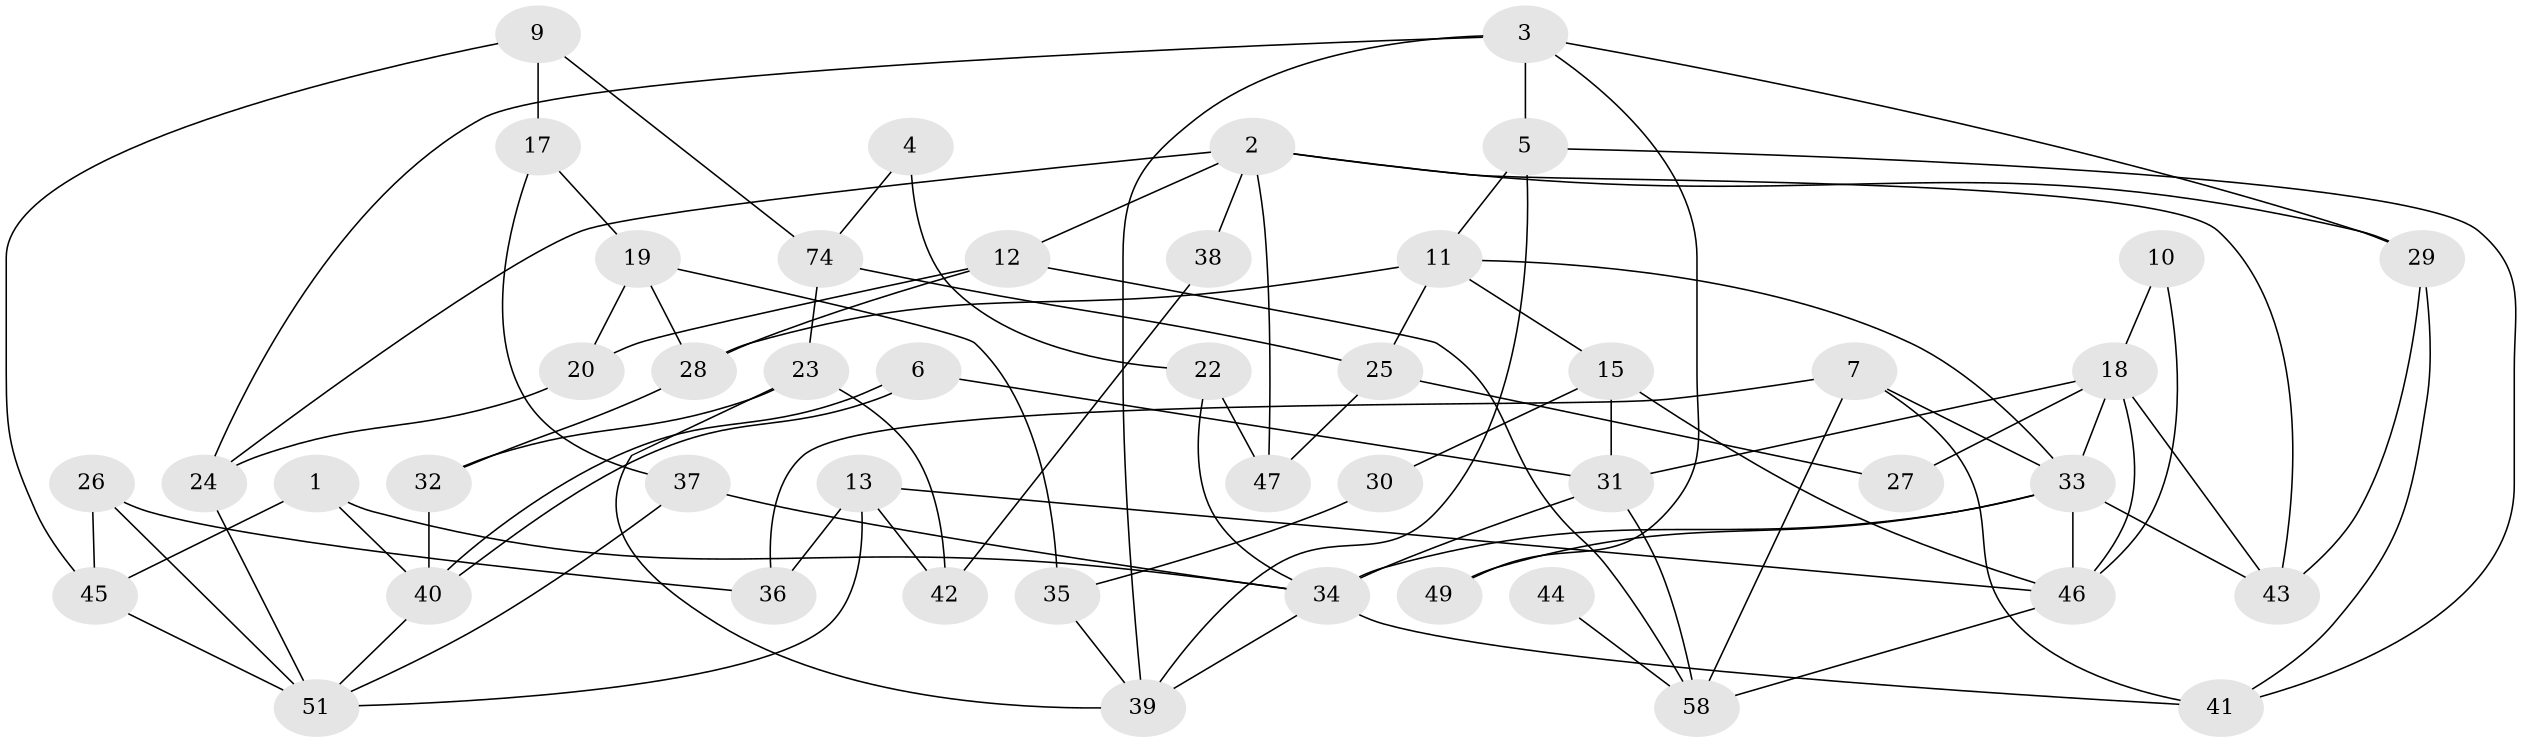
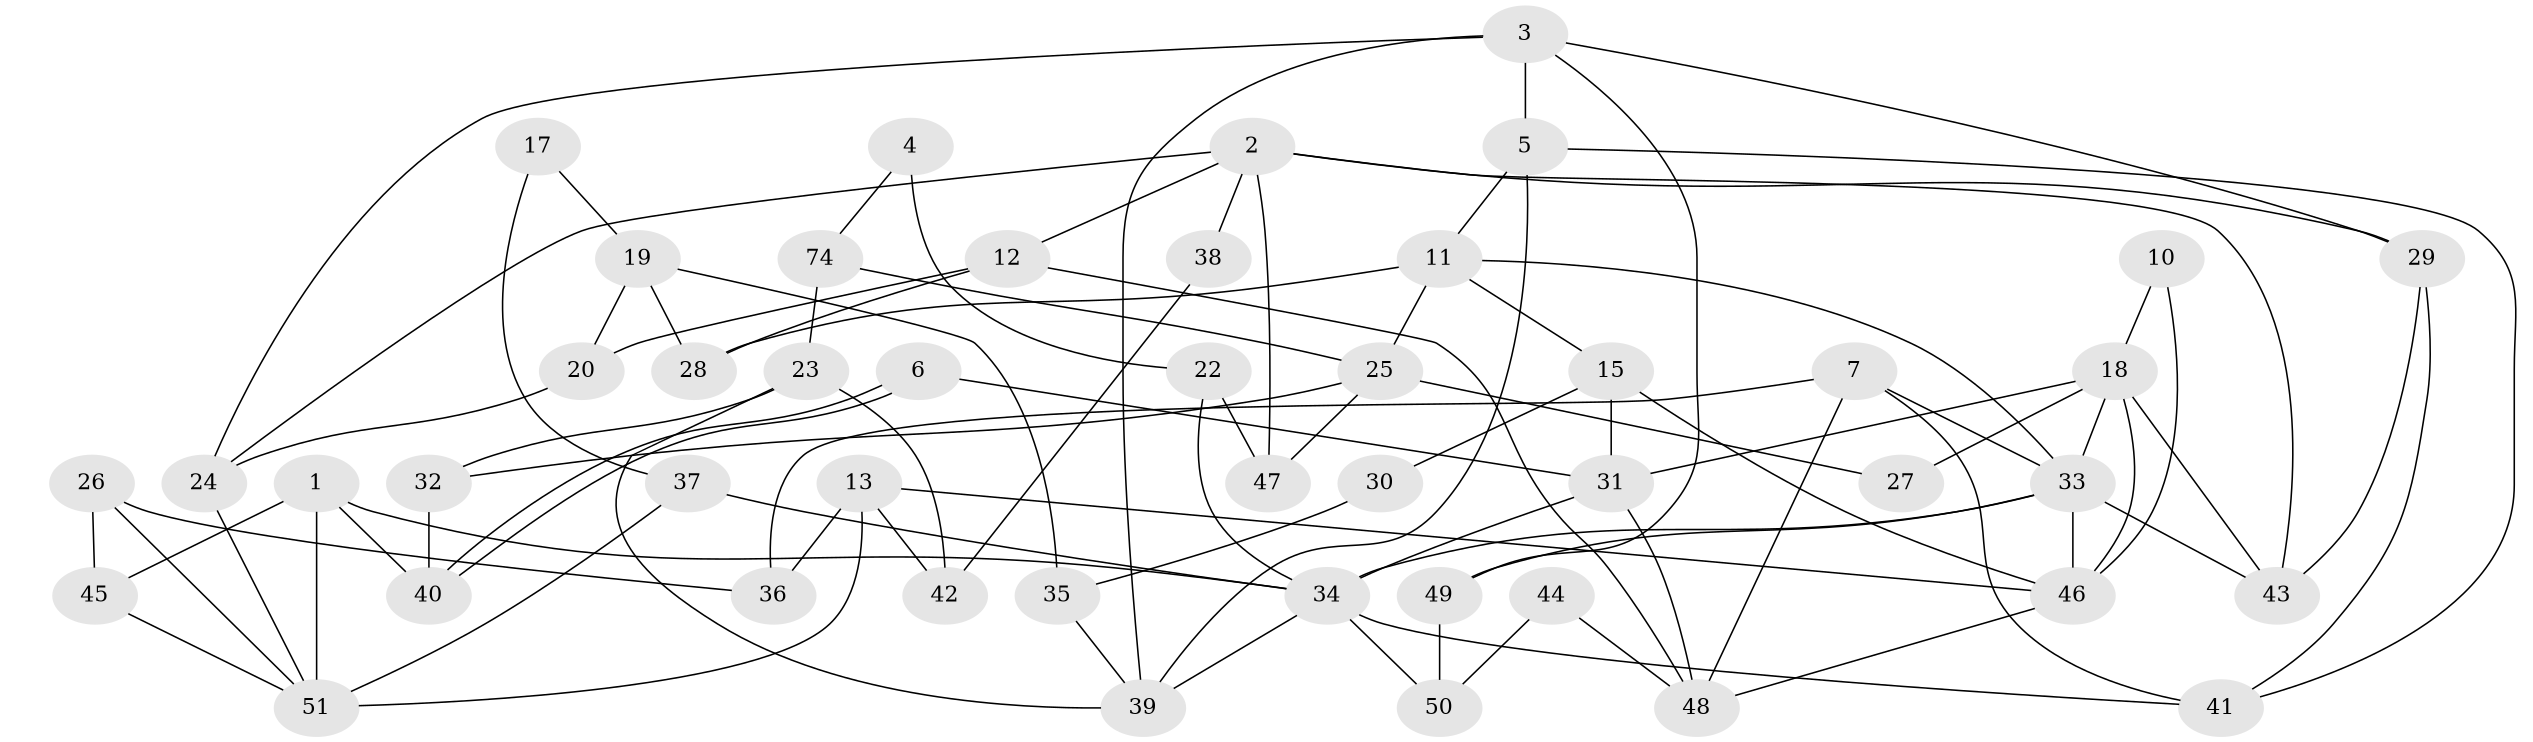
node "9": removed
edge "28" -- "32": now "25" -- "32"
edge "40" -- "51": now "1" -- "51"
node "50": added
node "58": label "58" -> "48"
